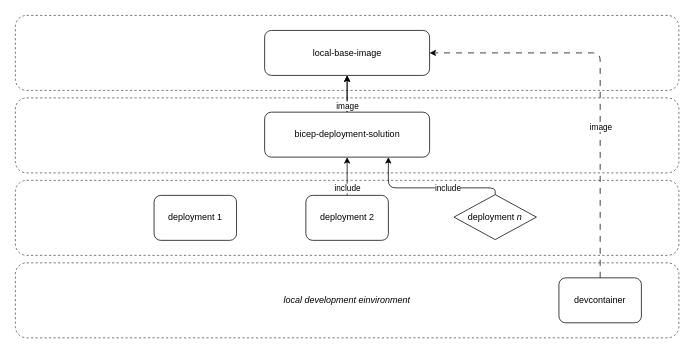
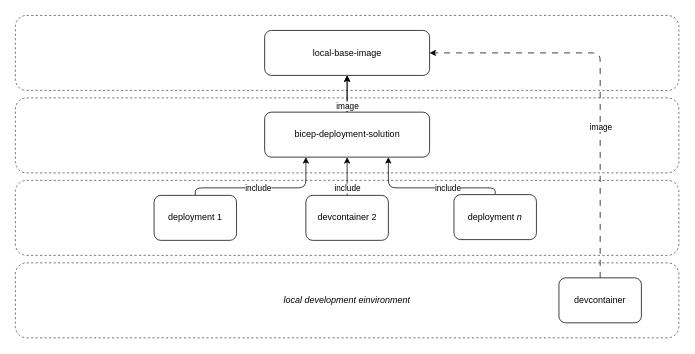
edge "deployment 1" -> "bicep-deployment-solution": added, label "include"
node "deployment n": shape diamond -> rounded rectangle
node "deployment 2": label "deployment 2" -> "devcontainer 2"
